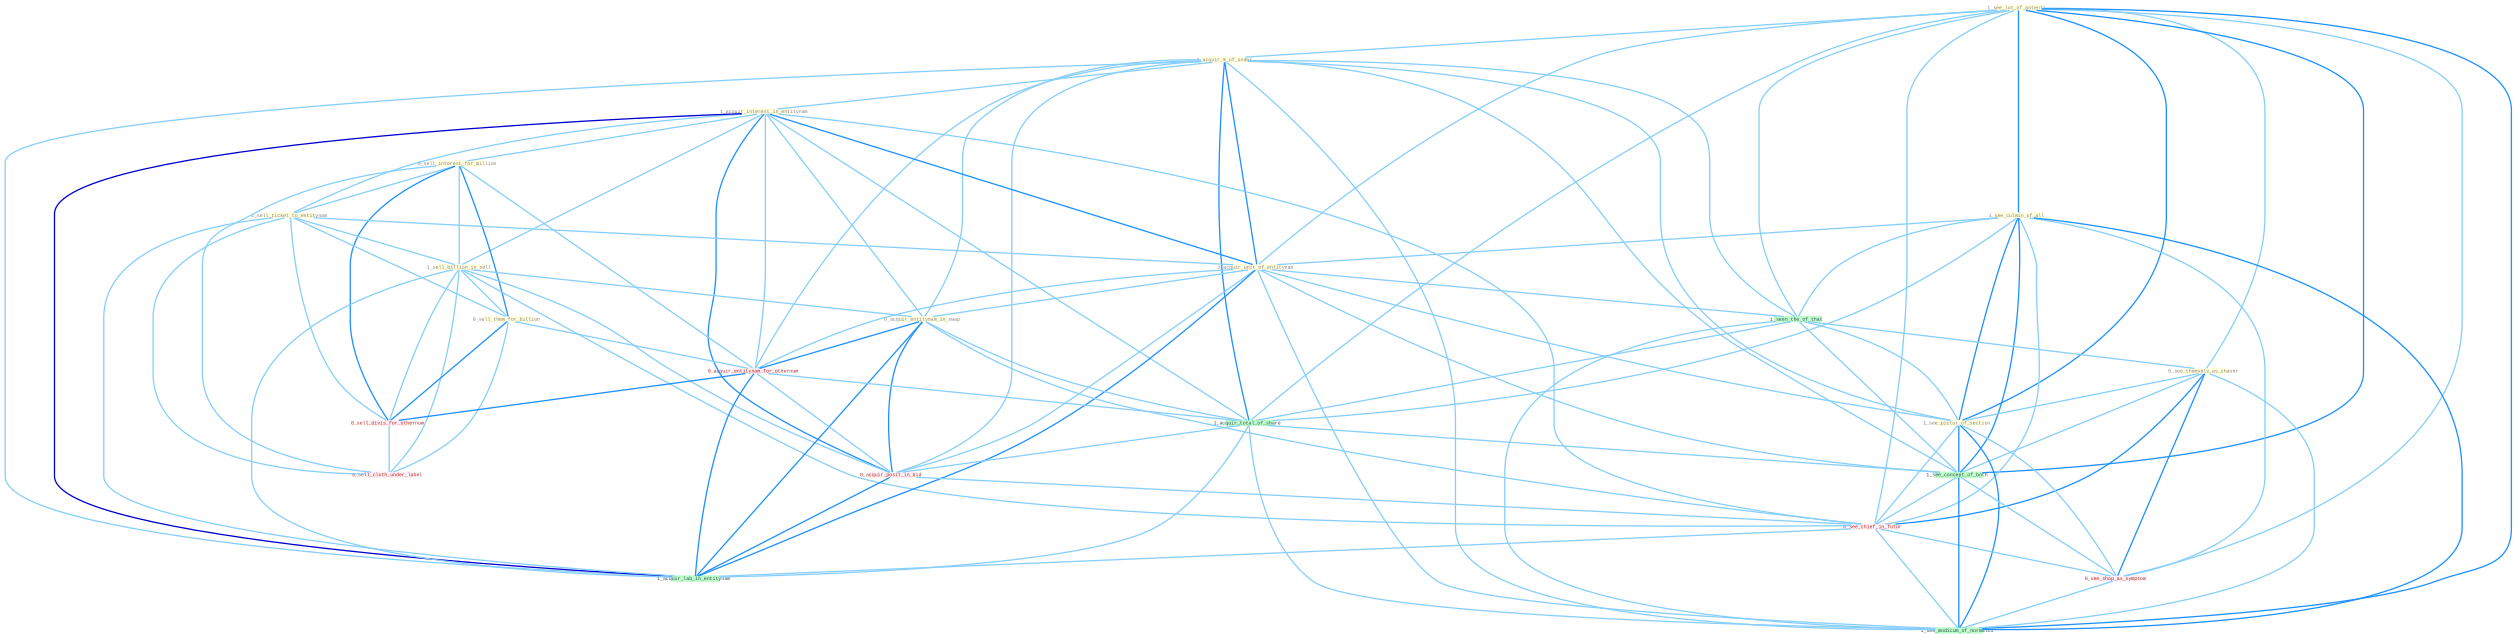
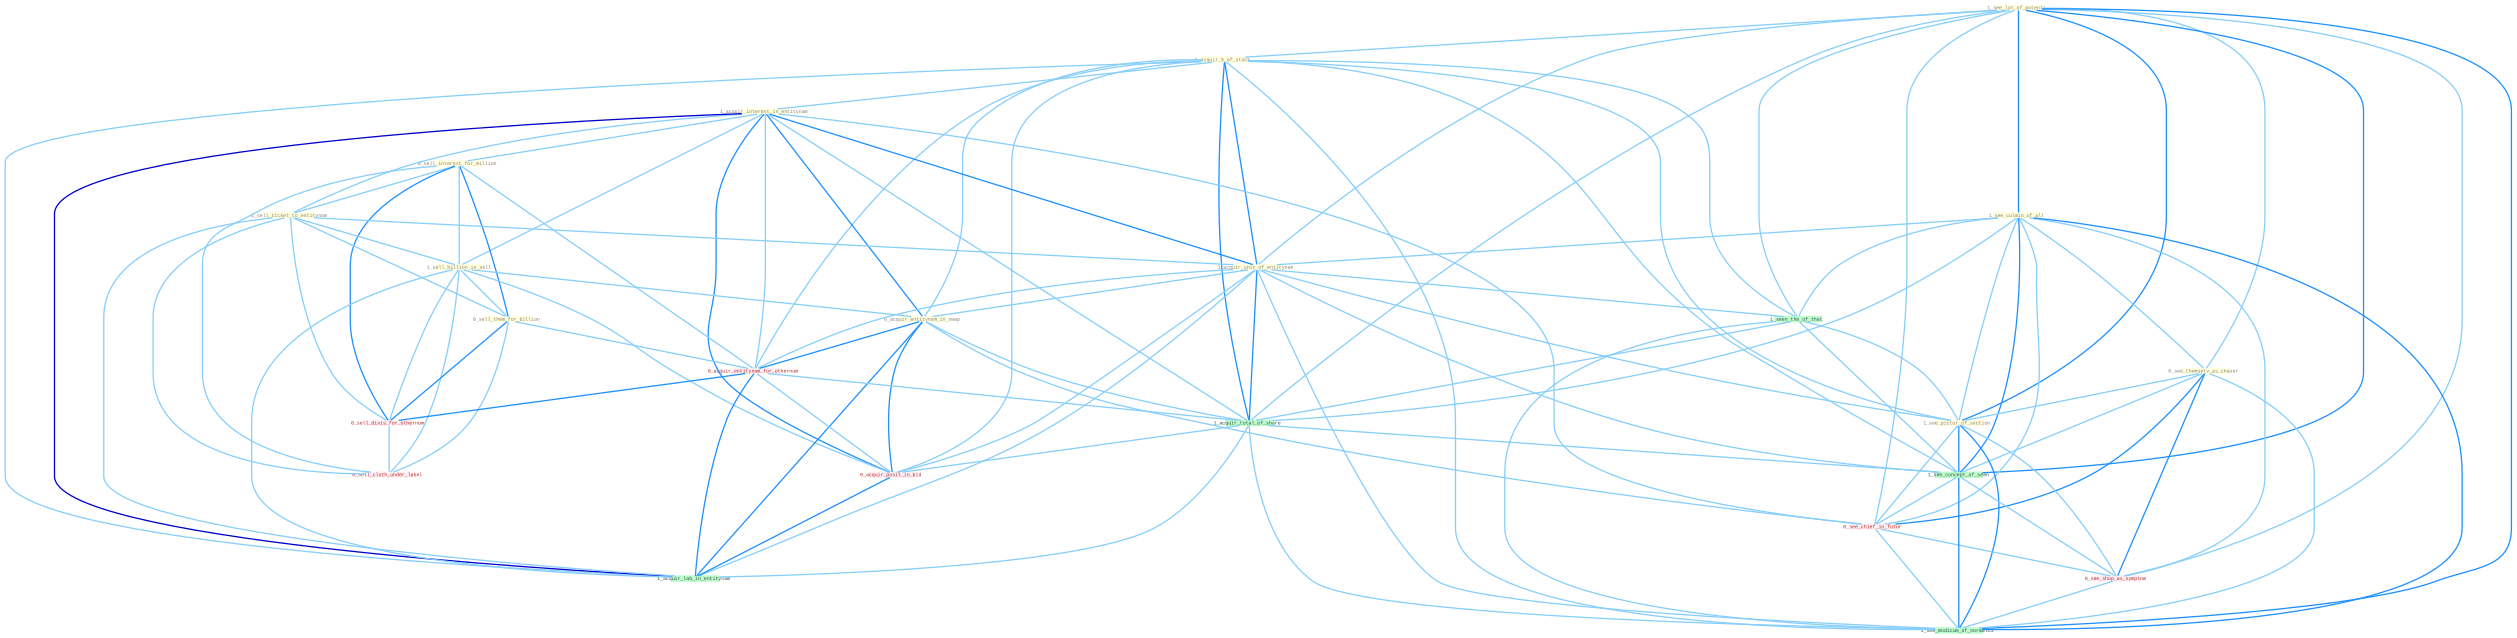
node "1_acquir_%_of_under": label "1_acquir_%_of_under" -> "1_acquir_%_of_stock"
edge "1_acquir_interest_in_entitynam" -- "0_acquir_entitynam_in_swap": color #87cefa -> #1e90ff
edge "1_see_culmin_of_all" -- "1_see_pictur_of_section": color #1e90ff -> #87cefa
edge "1_acquir_unit_of_entitynam" -- "1_acquir_total_of_share": added
edge "1_seen_the_of_that" -- "0_see_themselv_as_chaser": now "1_see_culmin_of_all" -- "0_see_themselv_as_chaser"
edge "1_acquir_unit_of_entitynam" -- "1_acquir_lab_in_entitynam": color #1e90ff -> #87cefa
node "1_see_concept_of_both": label "1_see_concept_of_both" -> "1_see_concept_of_seen"
edge "0_acquir_posit_in_bid" -- "0_see_chief_in_futur": removed
edge "1_sell_billion_in_sell" -- "0_see_chief_in_futur": removed
edge "0_see_chief_in_futur" -- "1_acquir_lab_in_entitynam": removed
